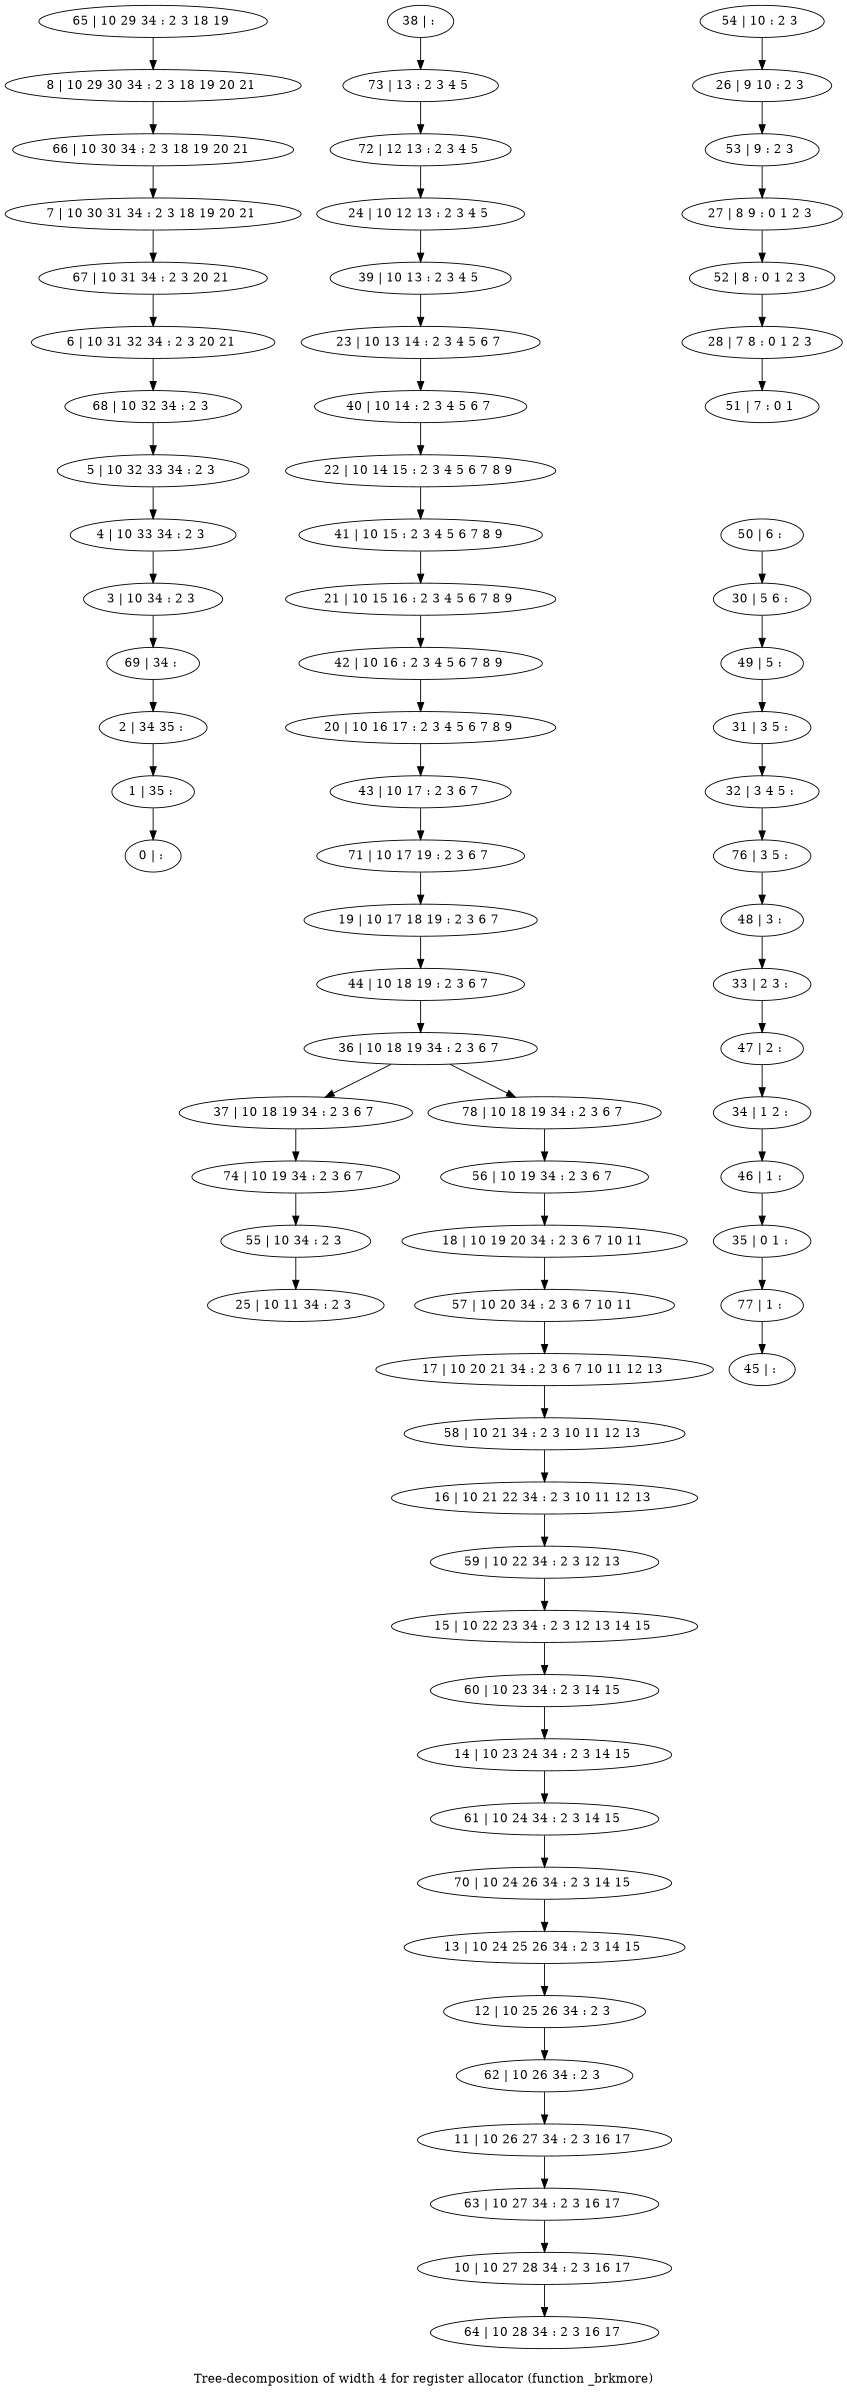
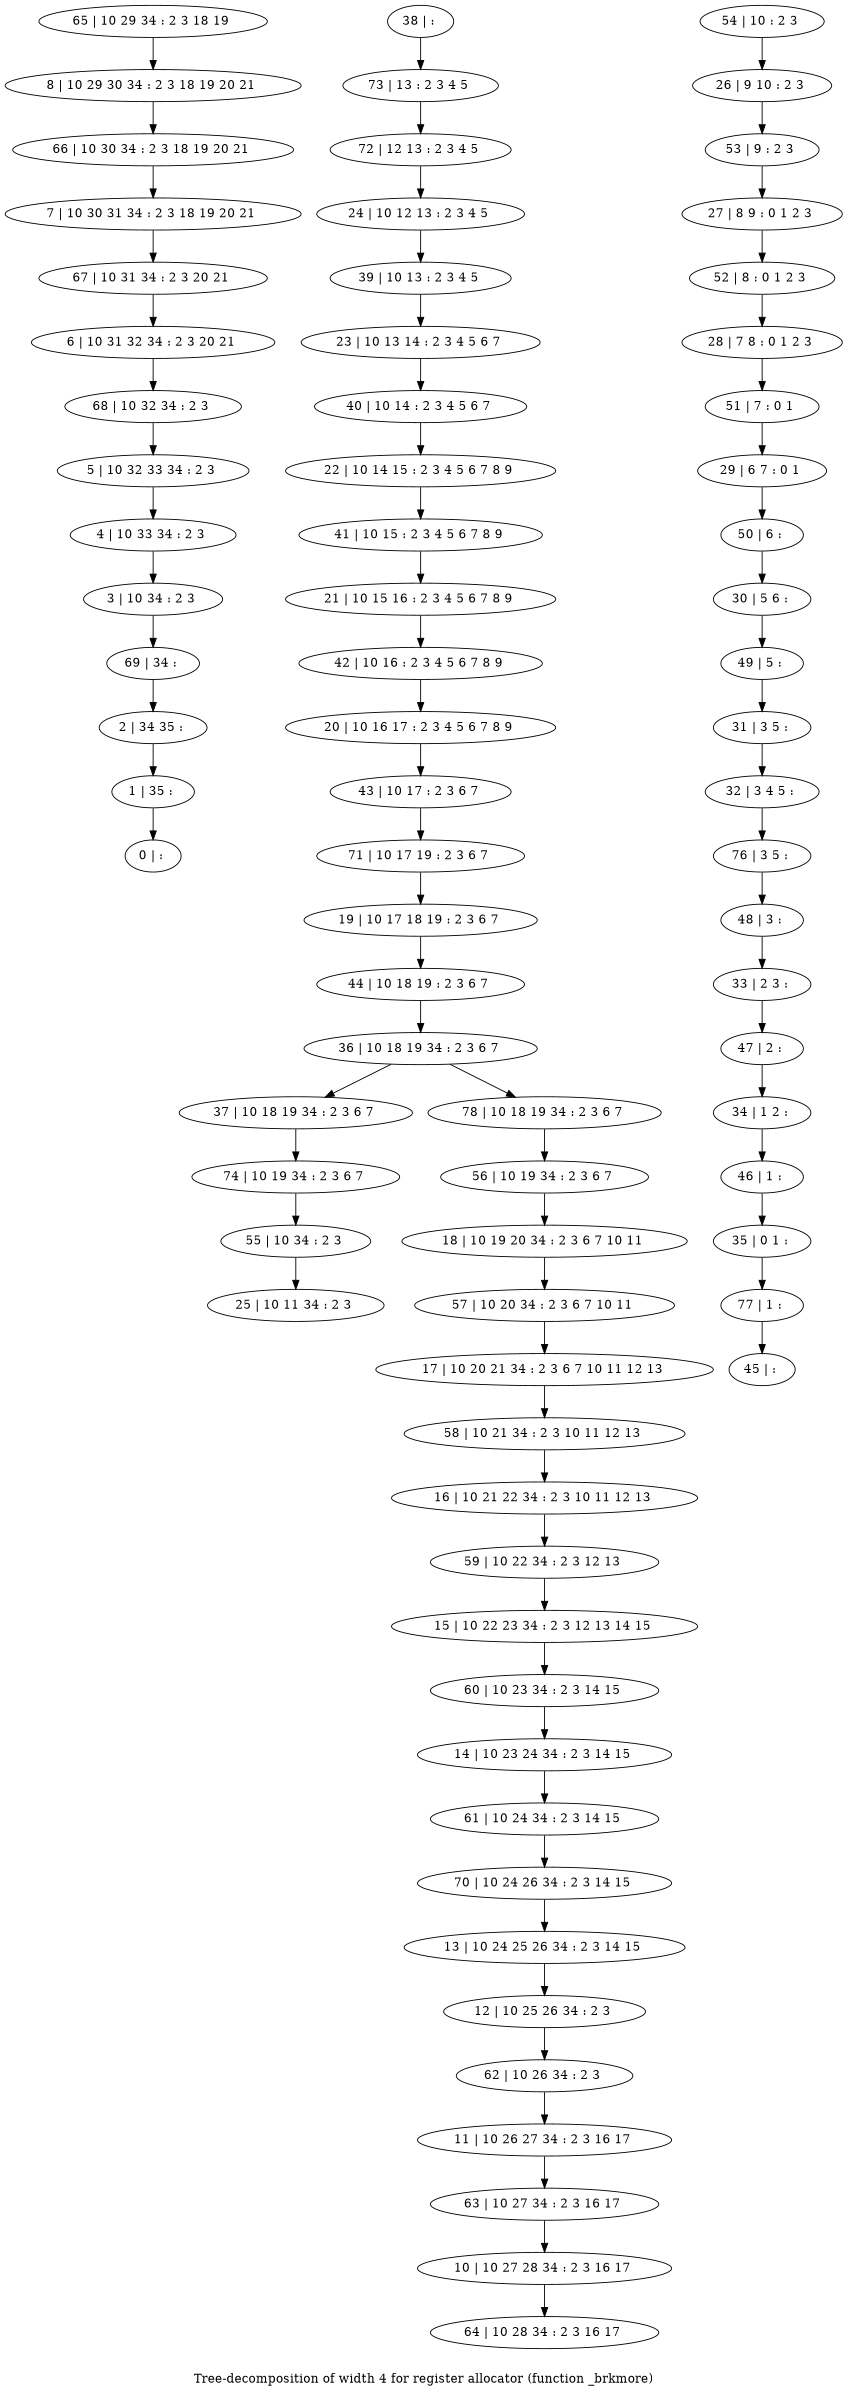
node "29 | 6 7 : 0 1": added
